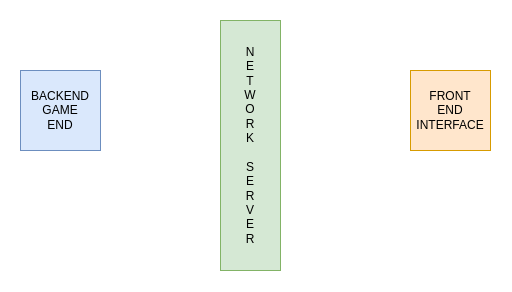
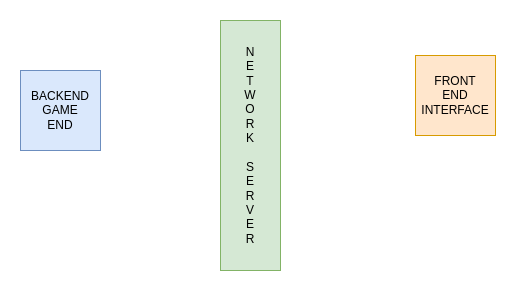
node "FRONT END INTERFACE": moved (451, 111) -> (456, 96)
